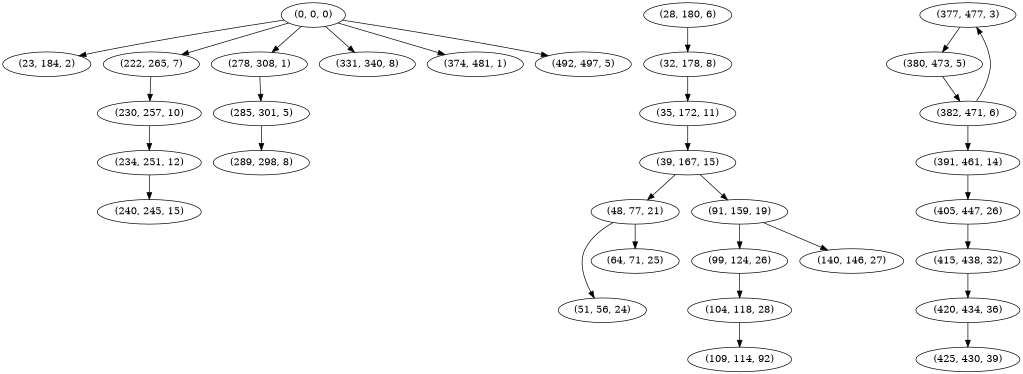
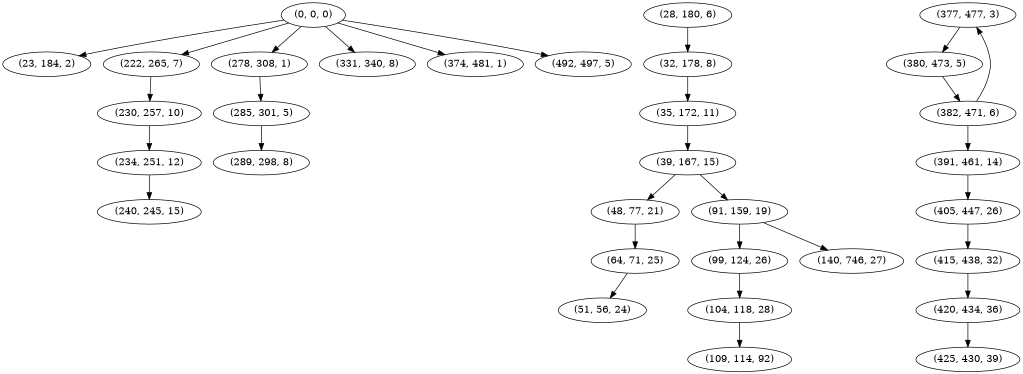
edge "(48, 77, 21)" -> "(51, 56, 24)": now "(64, 71, 25)" -> "(51, 56, 24)"
node "(140, 146, 27)": label "(140, 146, 27)" -> "(140, 746, 27)"
